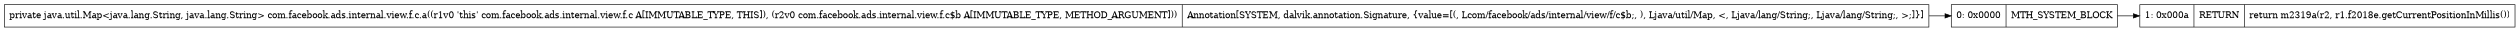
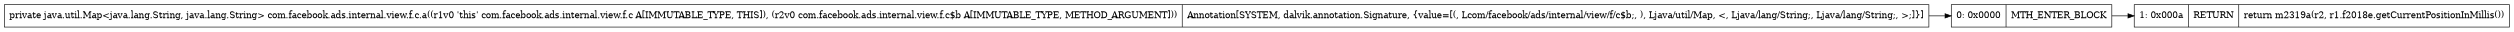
node "0: 0x0000": text "MTH_SYSTEM_BLOCK" -> "MTH_ENTER_BLOCK"
